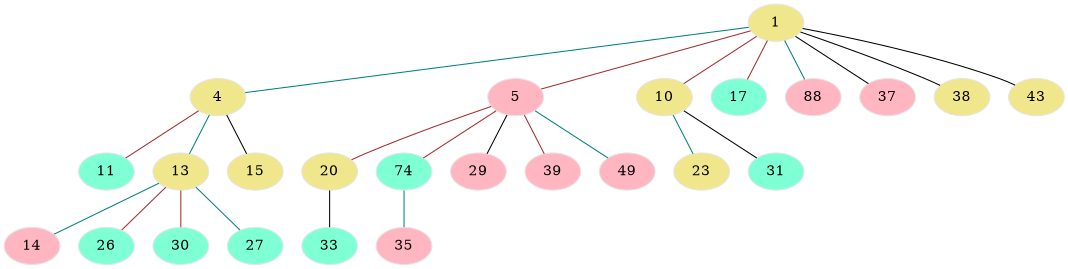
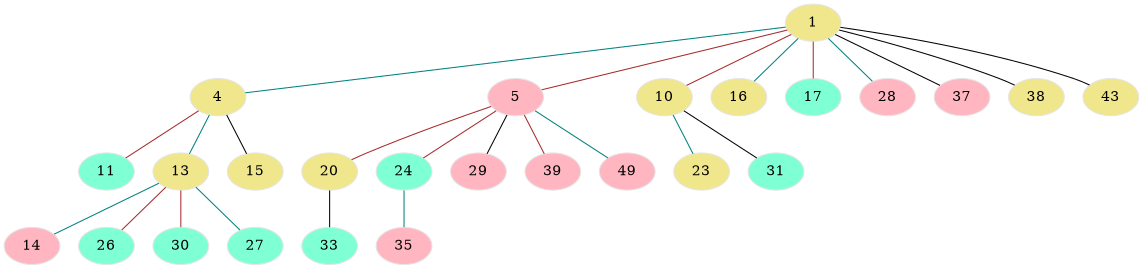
node "16": added
node "88": label "88" -> "28"
node "74": label "74" -> "24"
